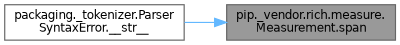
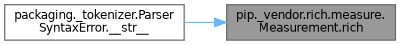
node "pip._vendor.rich.measure. Measurement.span": label "pip._vendor.rich.measure. Measurement.span" -> "pip._vendor.rich.measure. Measurement.rich"
